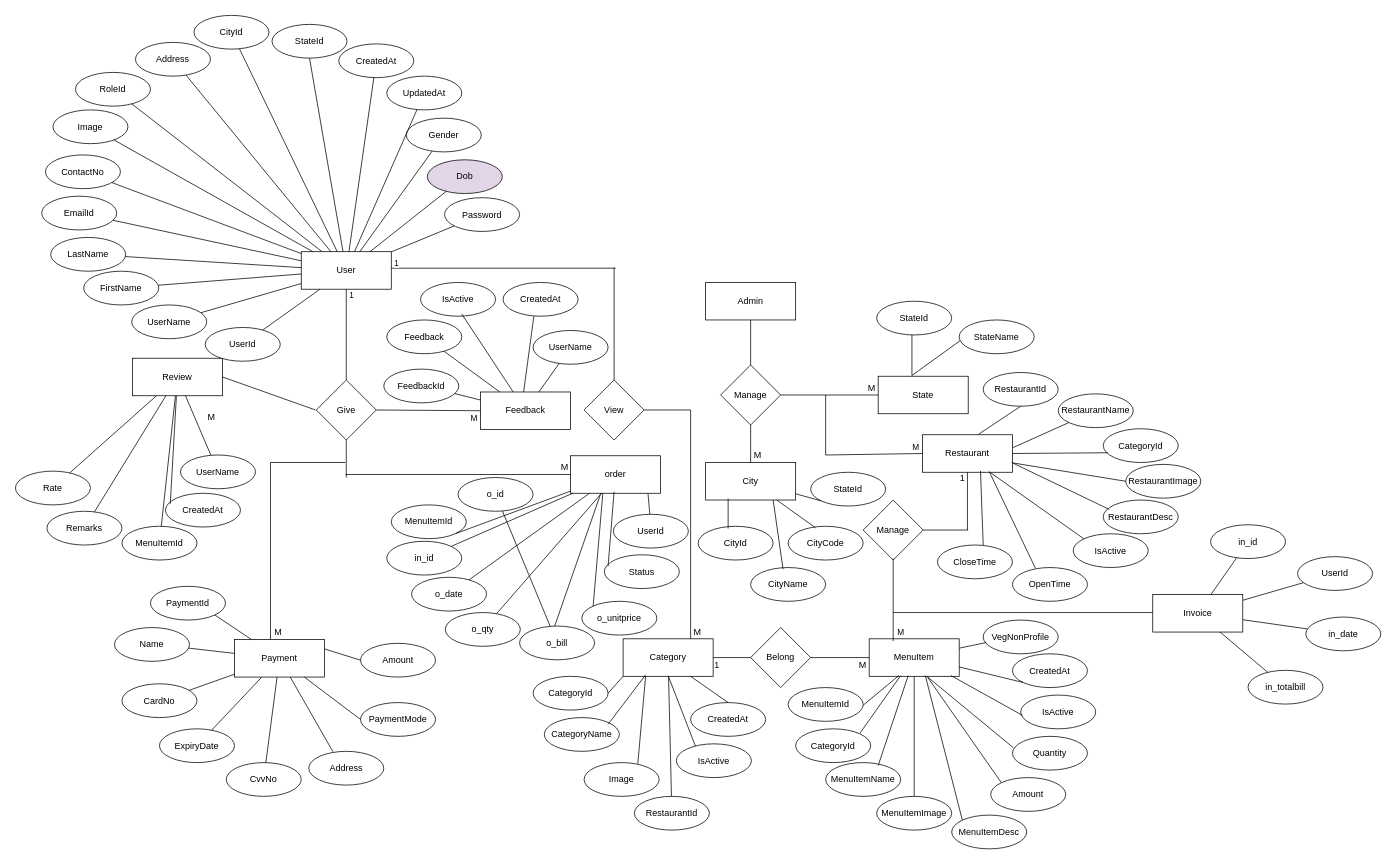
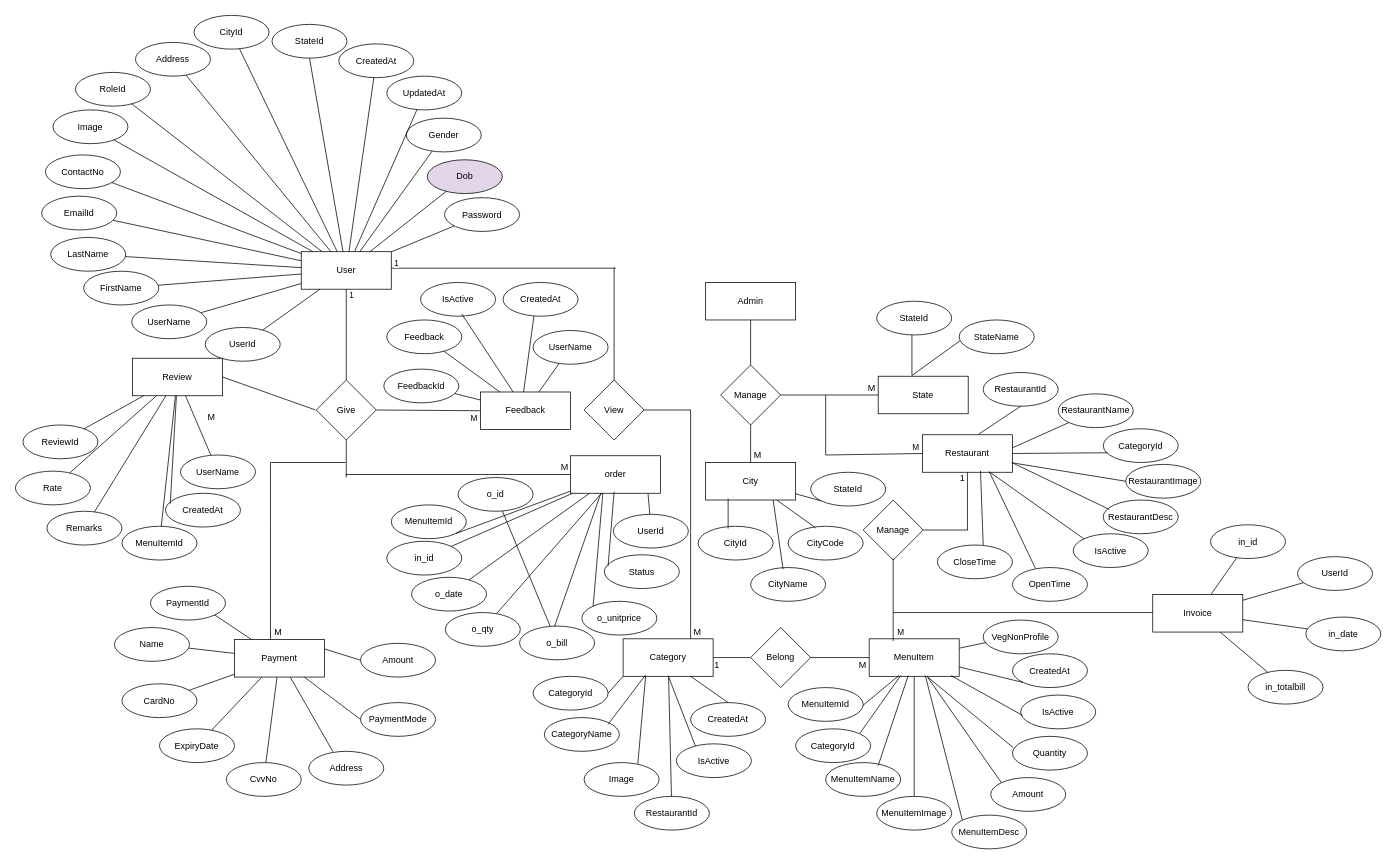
edge "Review" -- "ReviewId": added
node "ReviewId": added
